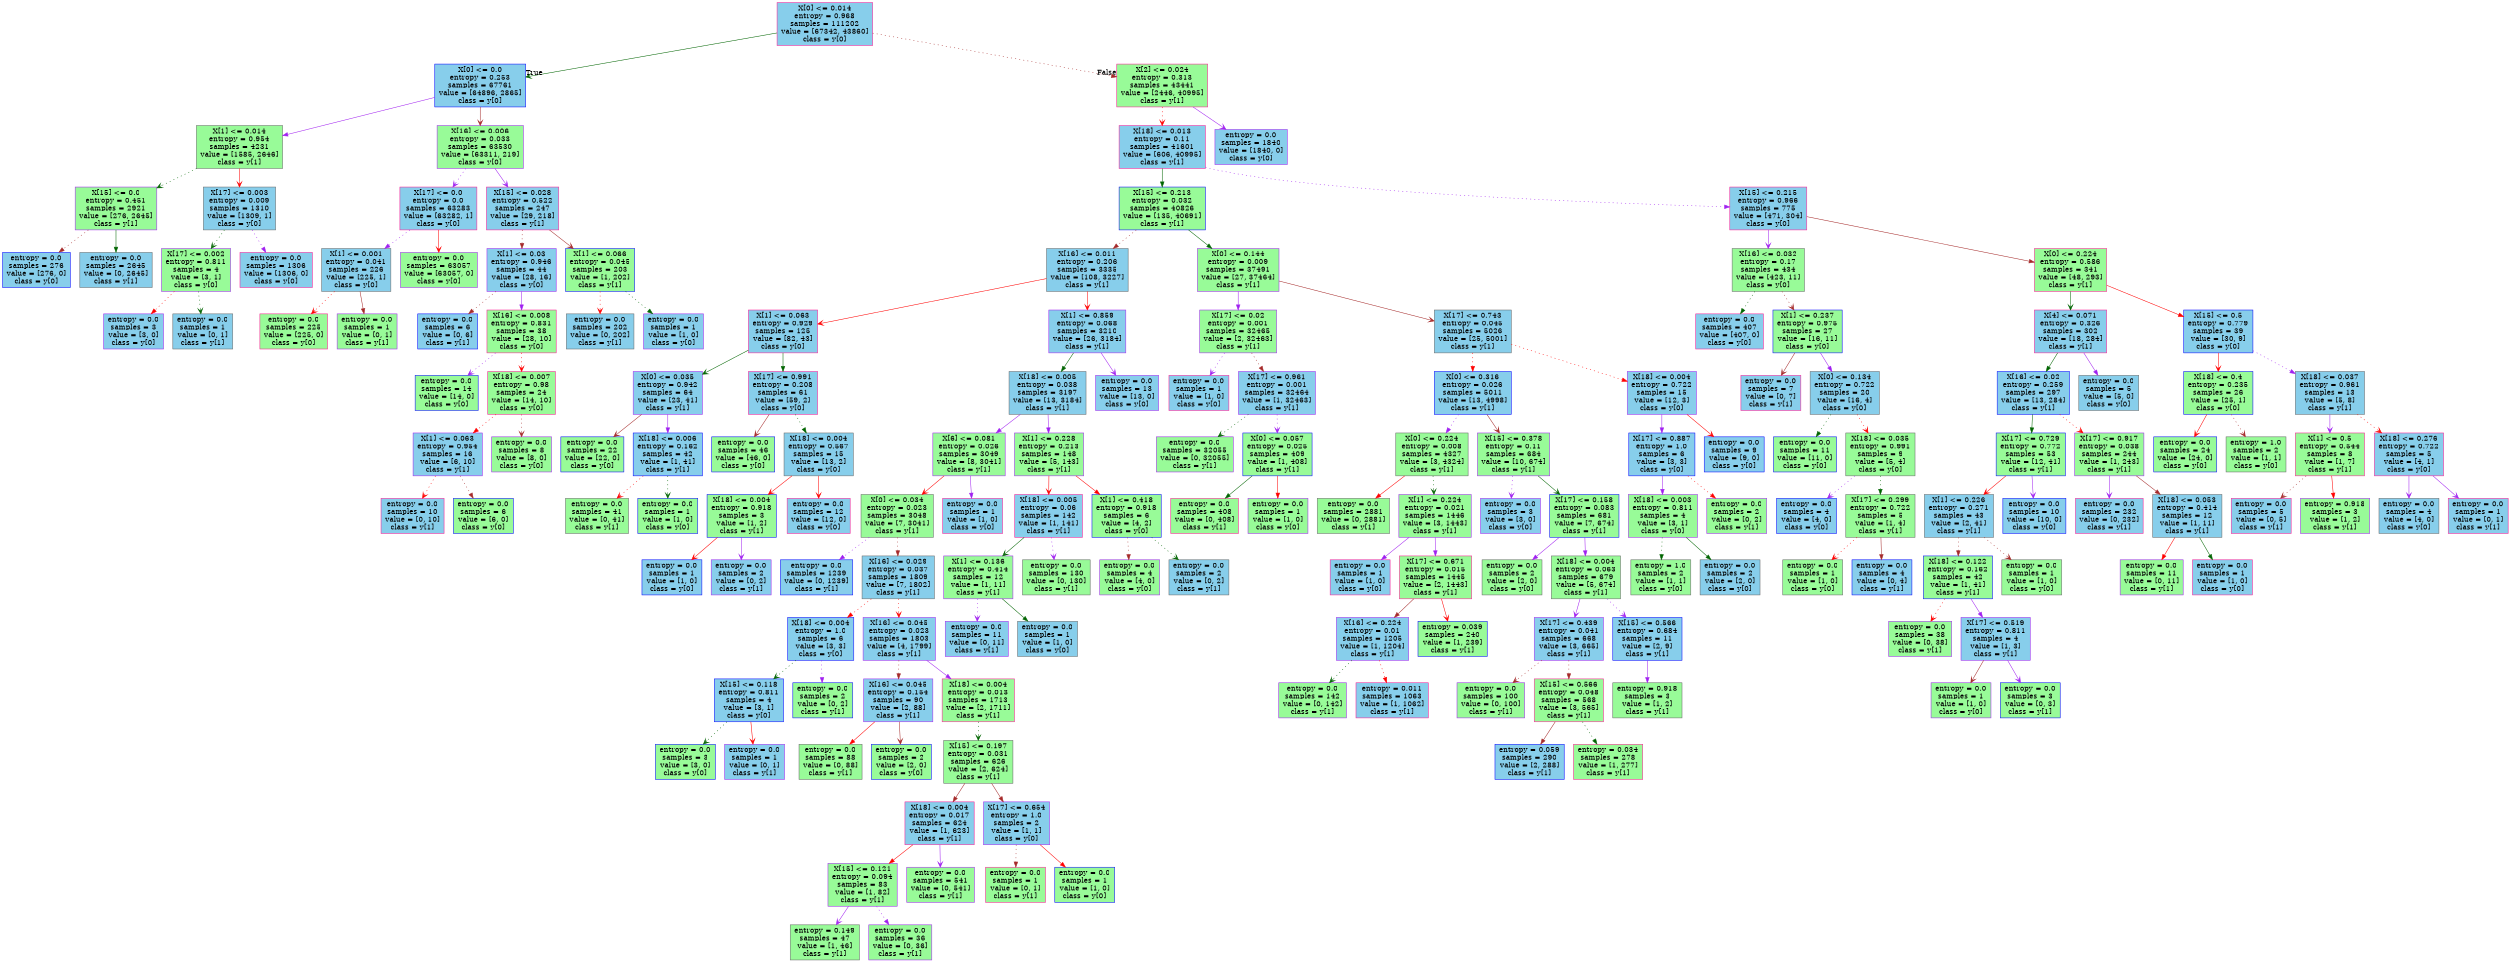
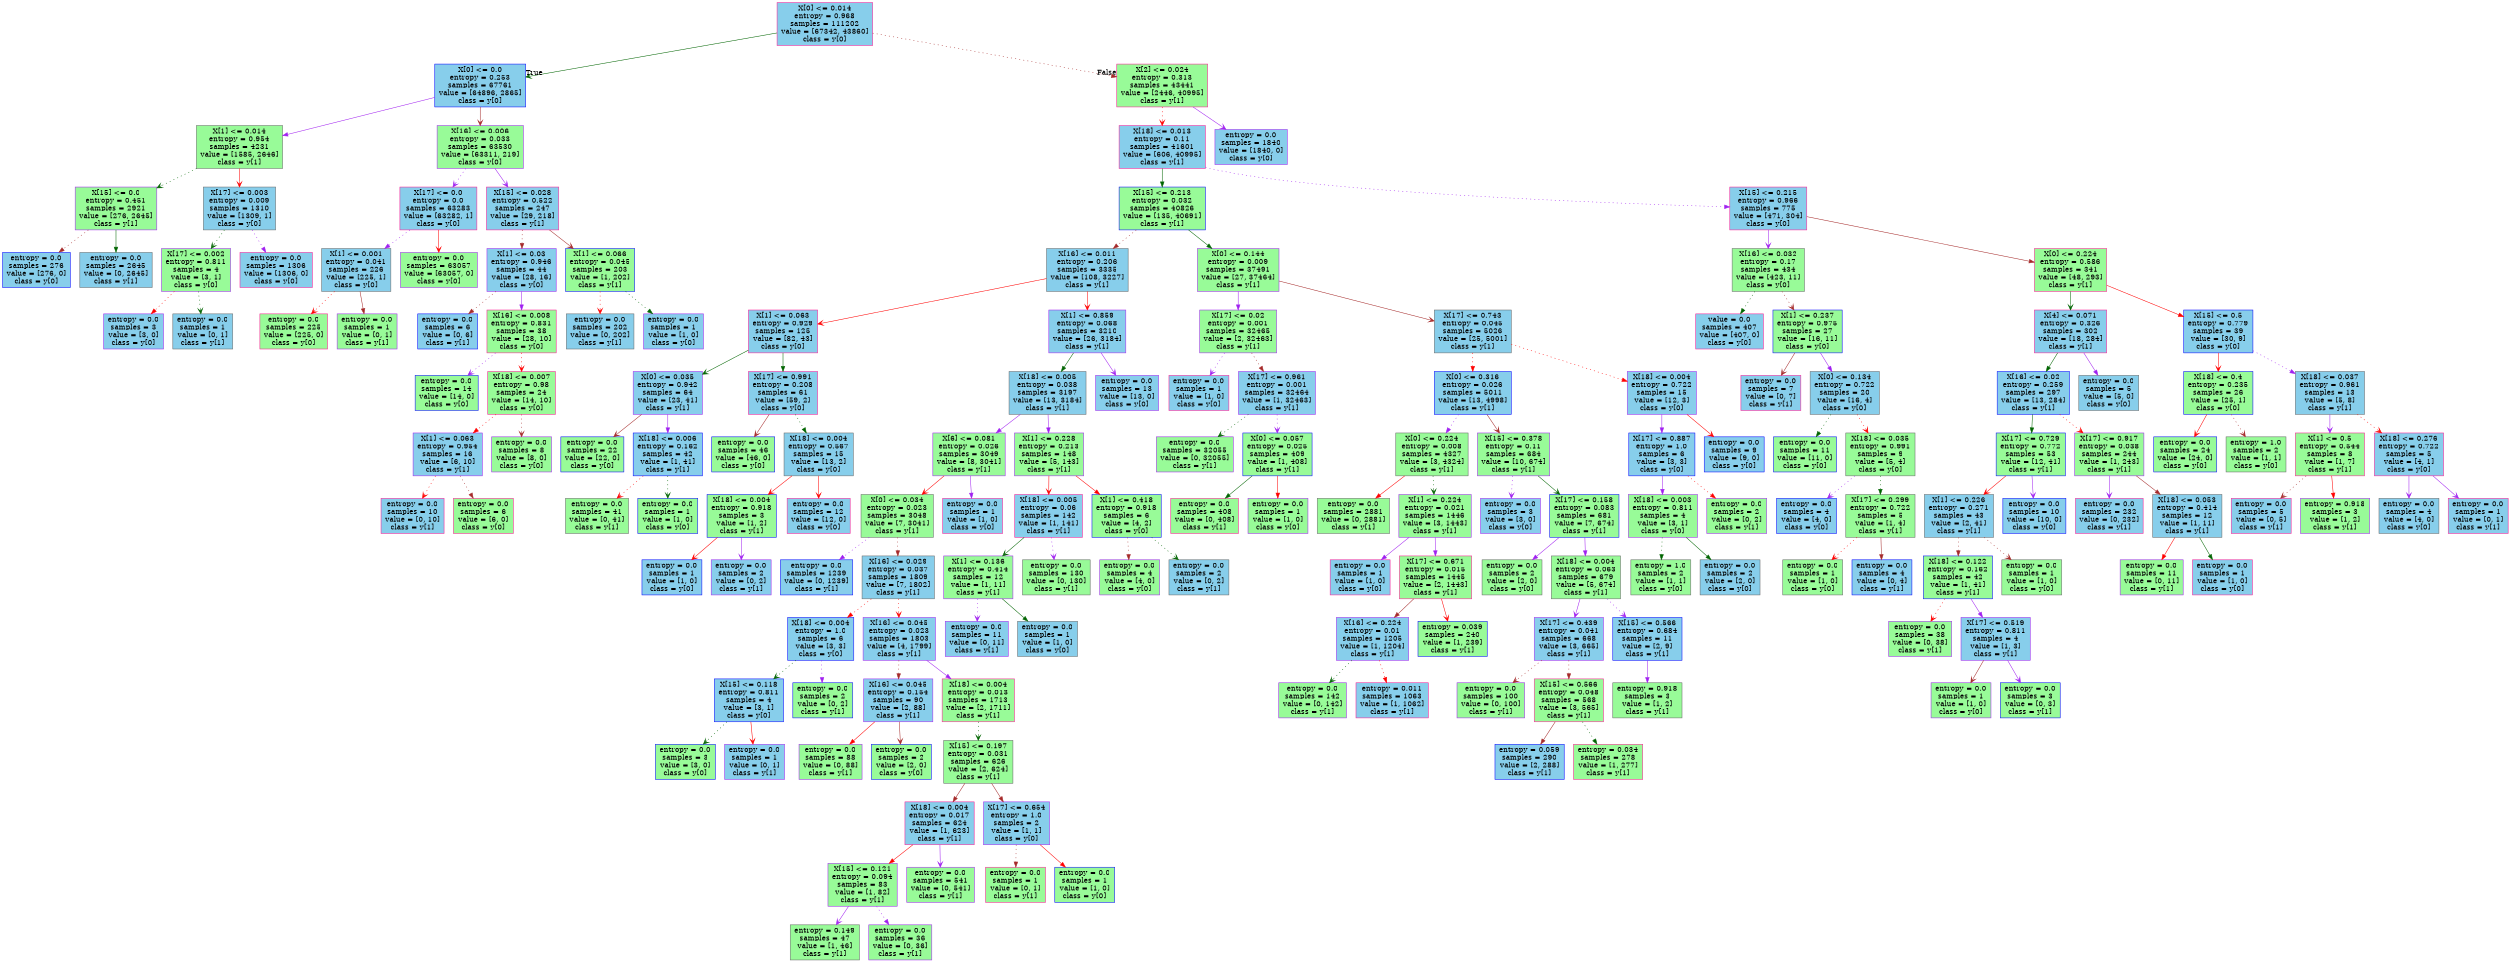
node "entropy = 0.0 samples = 407 value = [407, 0] class = y[0]": label "entropy = 0.0 samples = 407 value = [407, 0] class = y[0]" -> "value = 0.0 samples = 407 value = [407, 0] class = y[0]"
node "entropy = 0.0 samples = 6 value = [6, 0] class = y[0]": color blue -> deeppink
node "entropy = 0.0 samples = 88 value = [0, 88] class = y[1]": color gray40 -> purple
